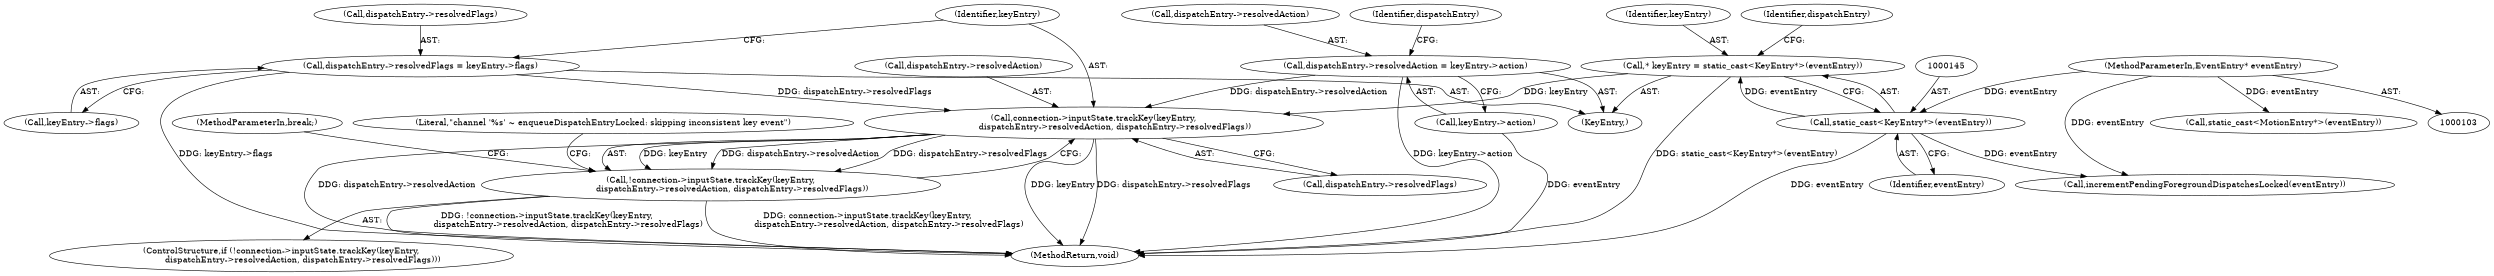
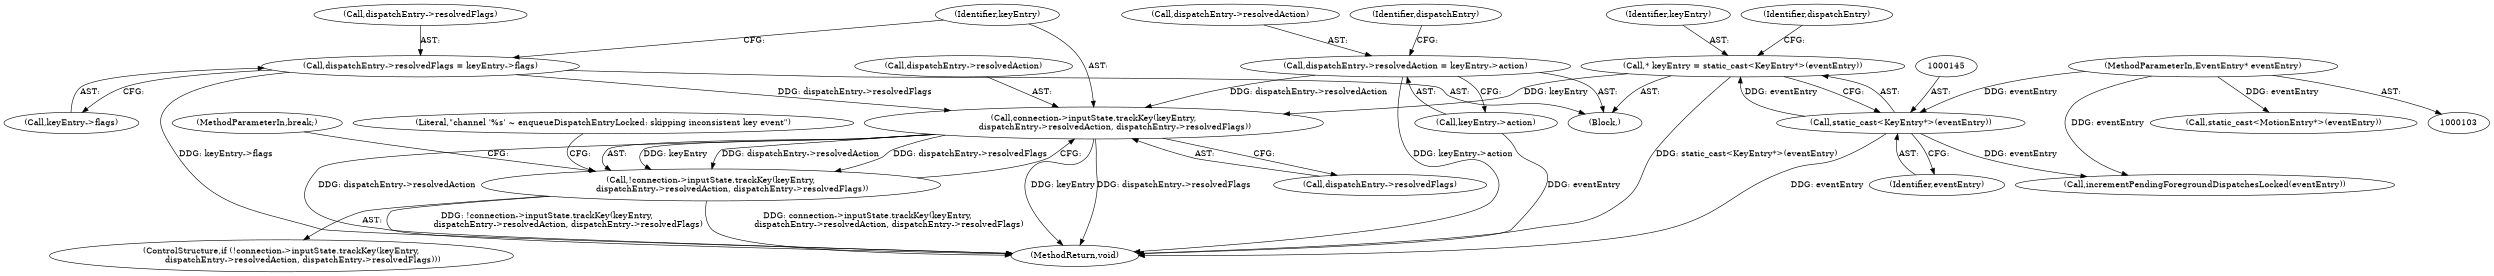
node "(KeyEntry,)": label "(KeyEntry,)" -> "(Block,)"
